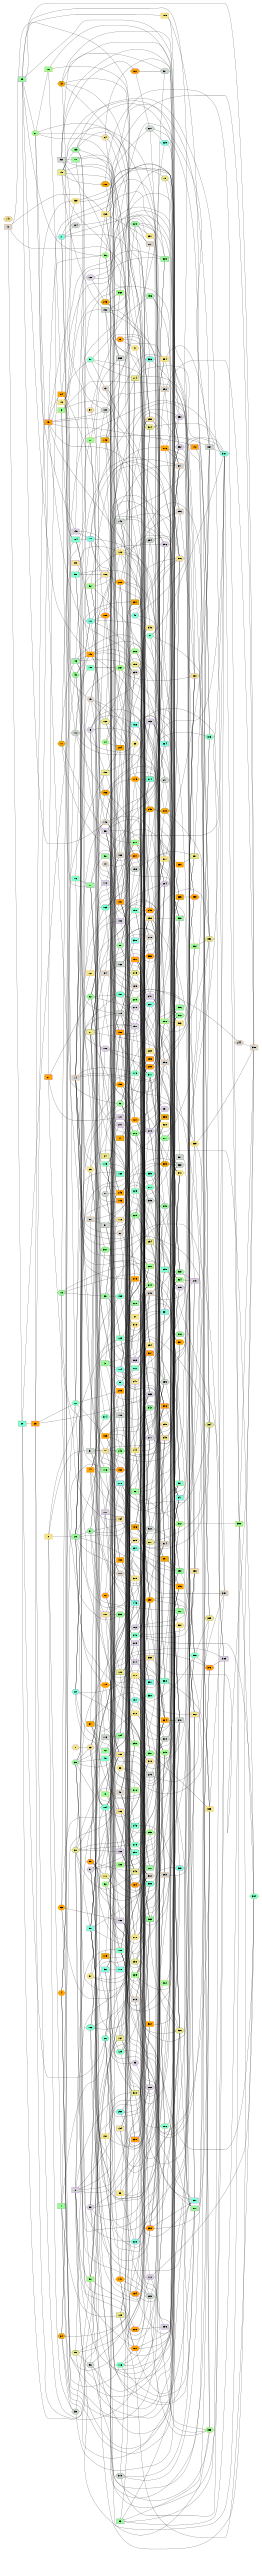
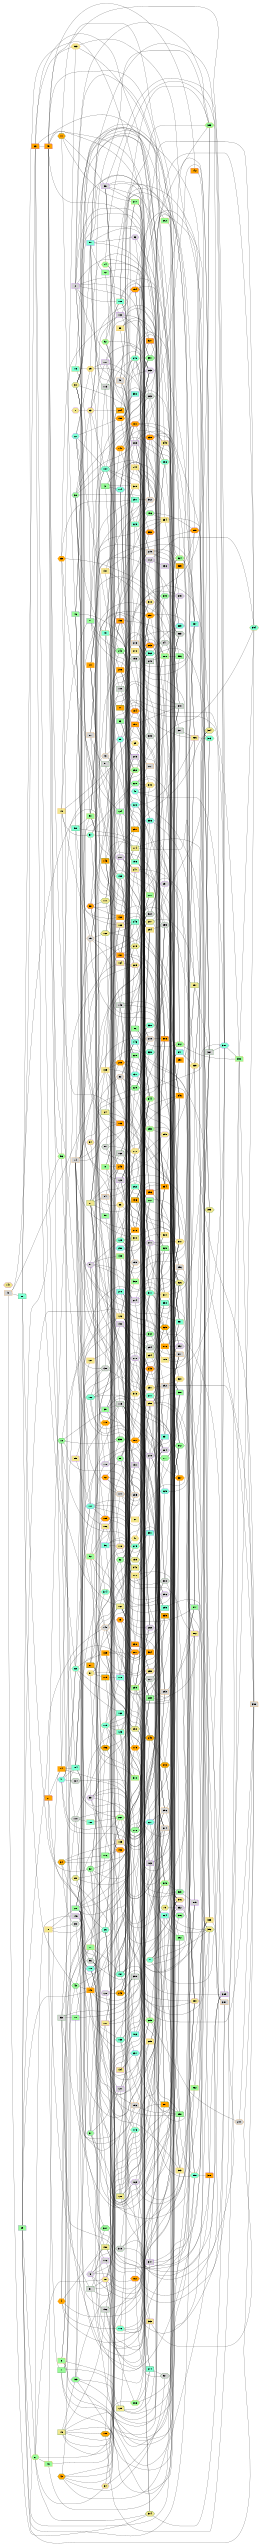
edge "135" -- "267": now "135" -- "207"
edge "56" -- "193": now "18" -- "193"
node "10": removed
node "378": shape hexagon -> note
node "226": removed
